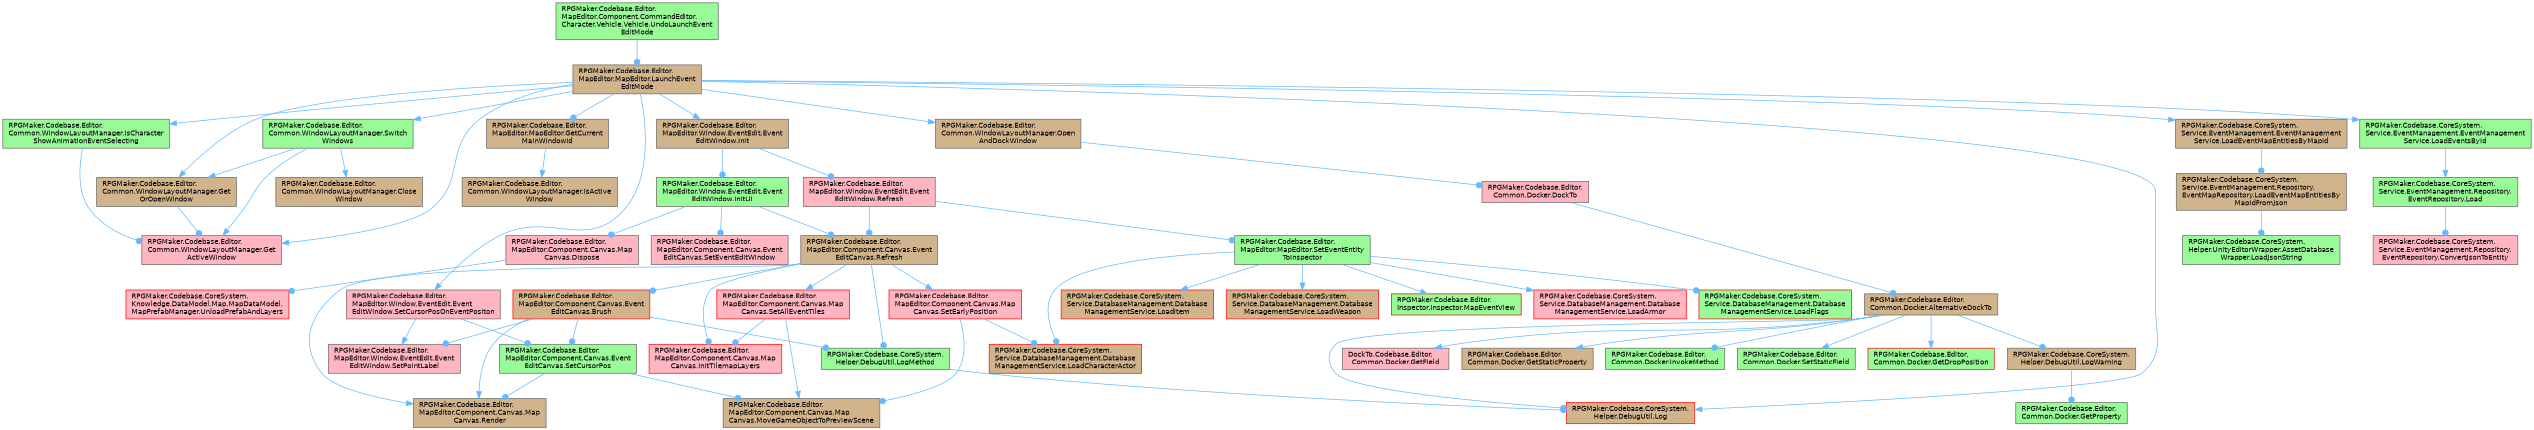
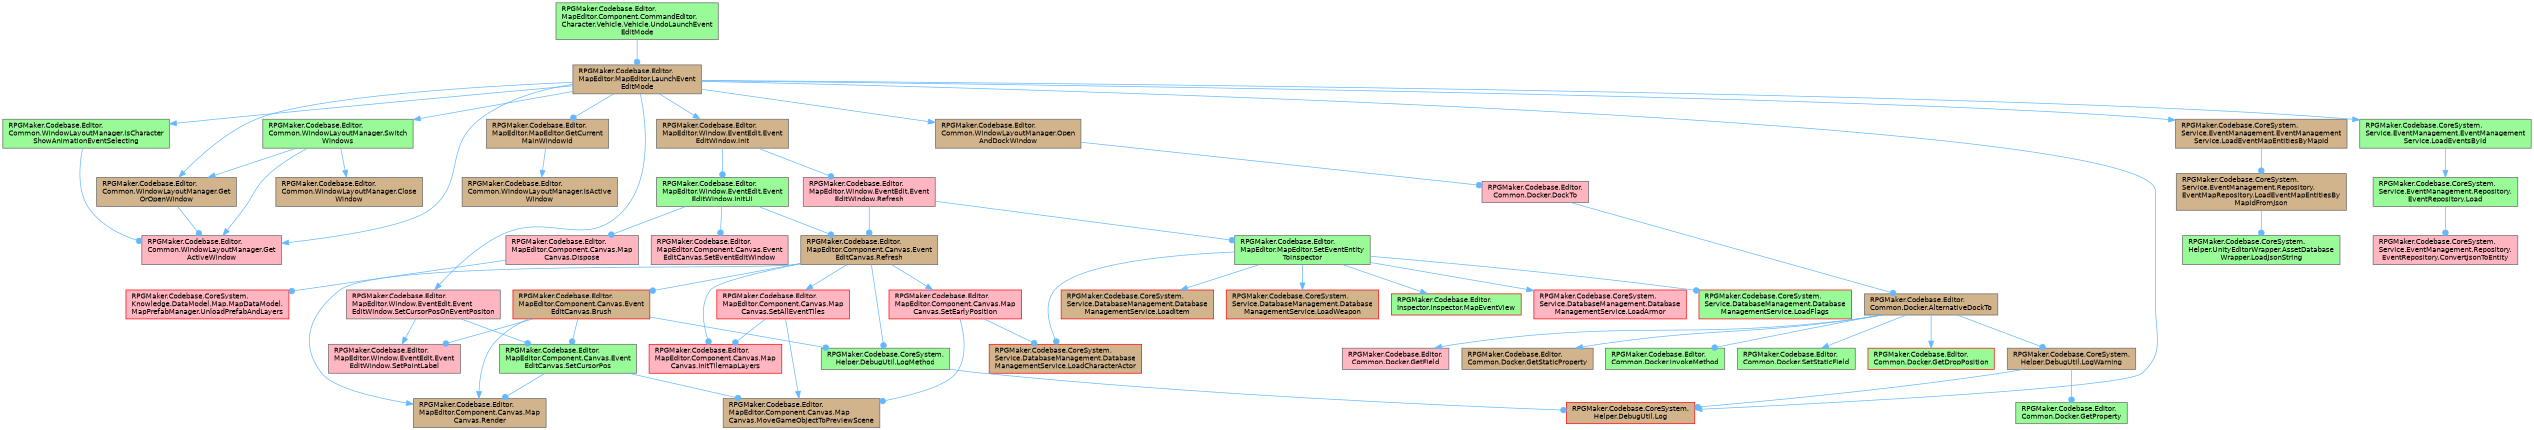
edge "RPGMaker.Codebase.Editor. Common.Docker.AlternativeDockTo" -> "RPGMaker.Codebase.CoreSystem. Helper.DebugUtil.Log": now "RPGMaker.Codebase.CoreSystem. Helper.DebugUtil.LogWarning" -> "RPGMaker.Codebase.CoreSystem. Helper.DebugUtil.Log"
node "DockTo.Codebase.Editor. Common.Docker.GetField": label "DockTo.Codebase.Editor. Common.Docker.GetField" -> "RPGMaker.Codebase.Editor. Common.Docker.GetField"
